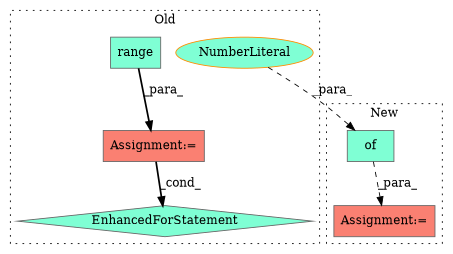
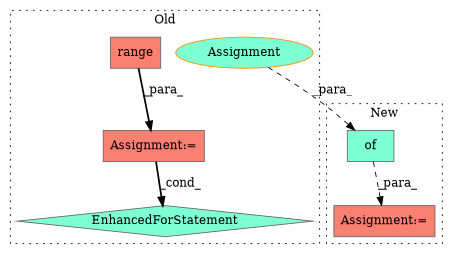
node "range": fillcolor aquamarine -> salmon
node "NumberLiteral": label "NumberLiteral" -> "Assignment"
